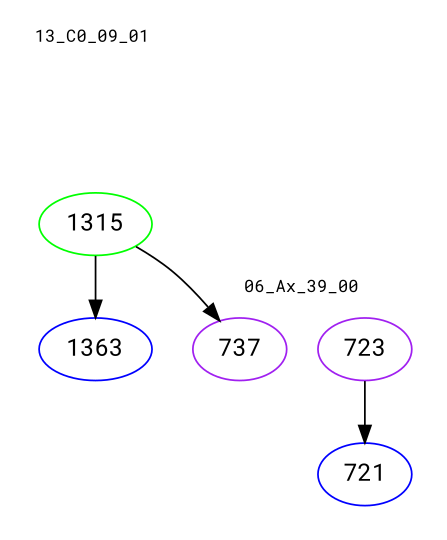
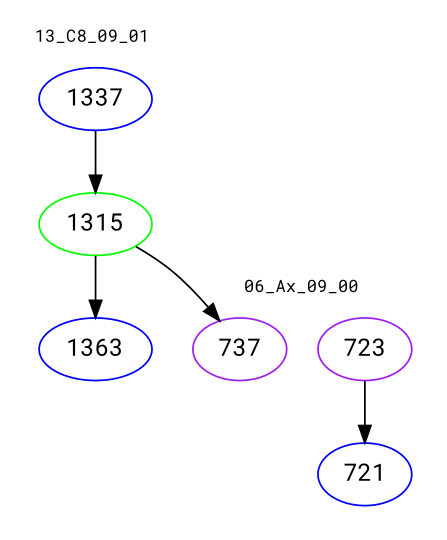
cluster "13_C0_09_01": label "13_C0_09_01" -> "13_C8_09_01"
node "1337": added
cluster "06_Ax_39_00": label "06_Ax_39_00" -> "06_Ax_09_00"
